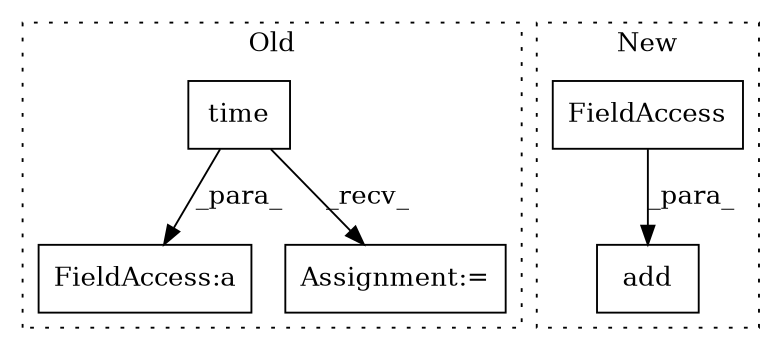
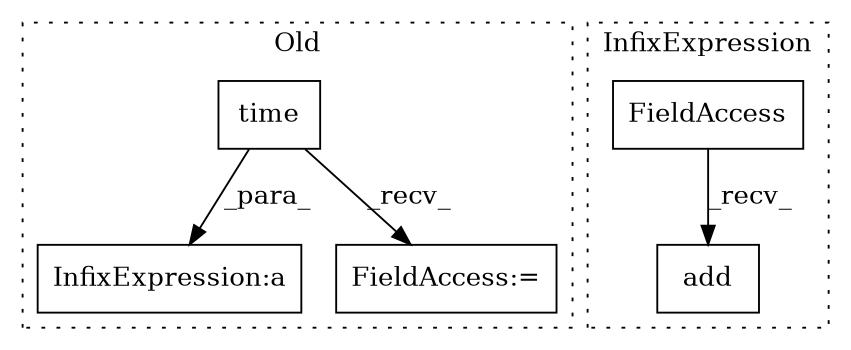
cluster "New": label "New" -> "InfixExpression"
edge "FieldAccess" -> "add": label "_para_" -> "_recv_"
node "FieldAccess:a": label "FieldAccess:a" -> "InfixExpression:a"
node "Assignment:=": label "Assignment:=" -> "FieldAccess:="
